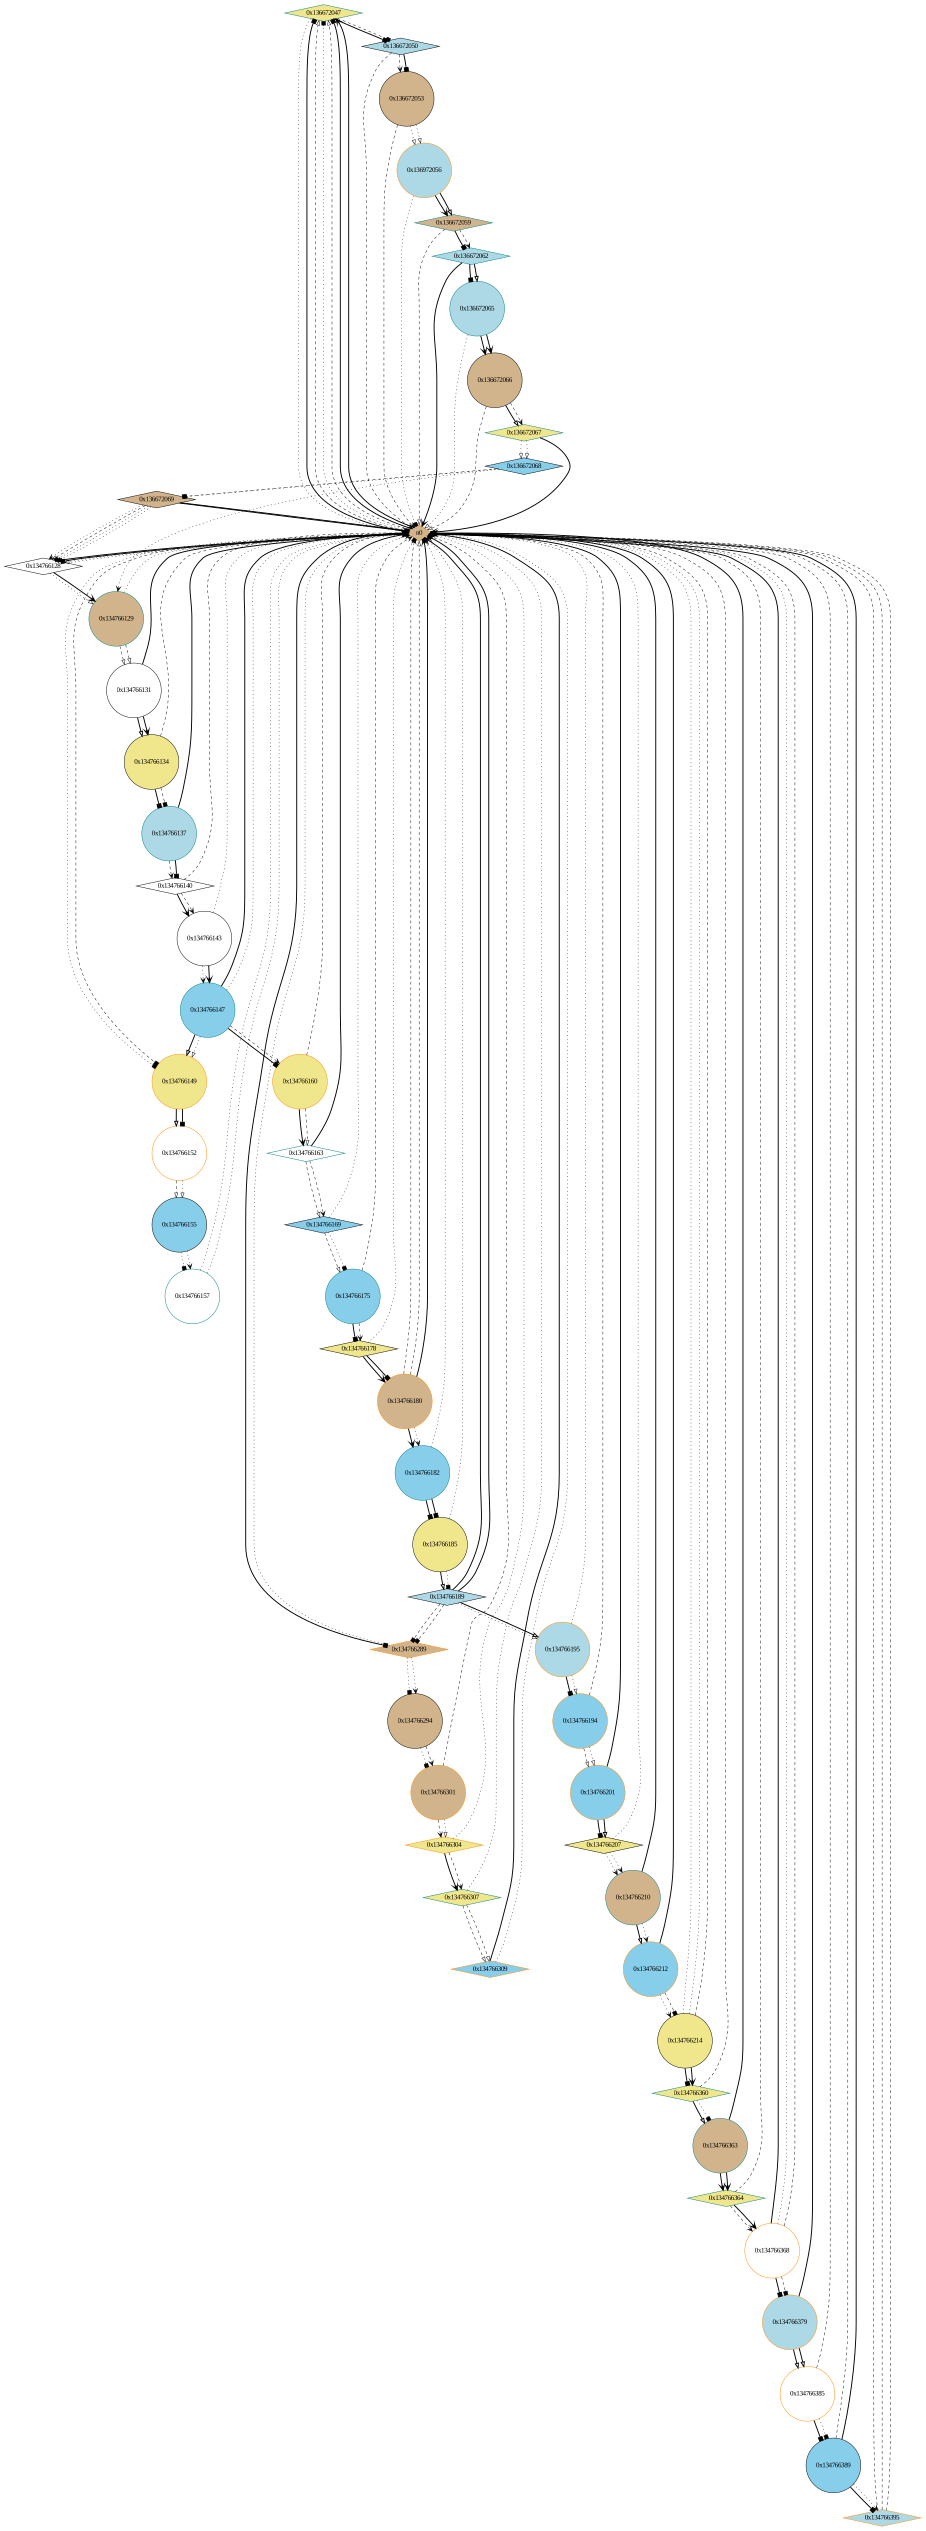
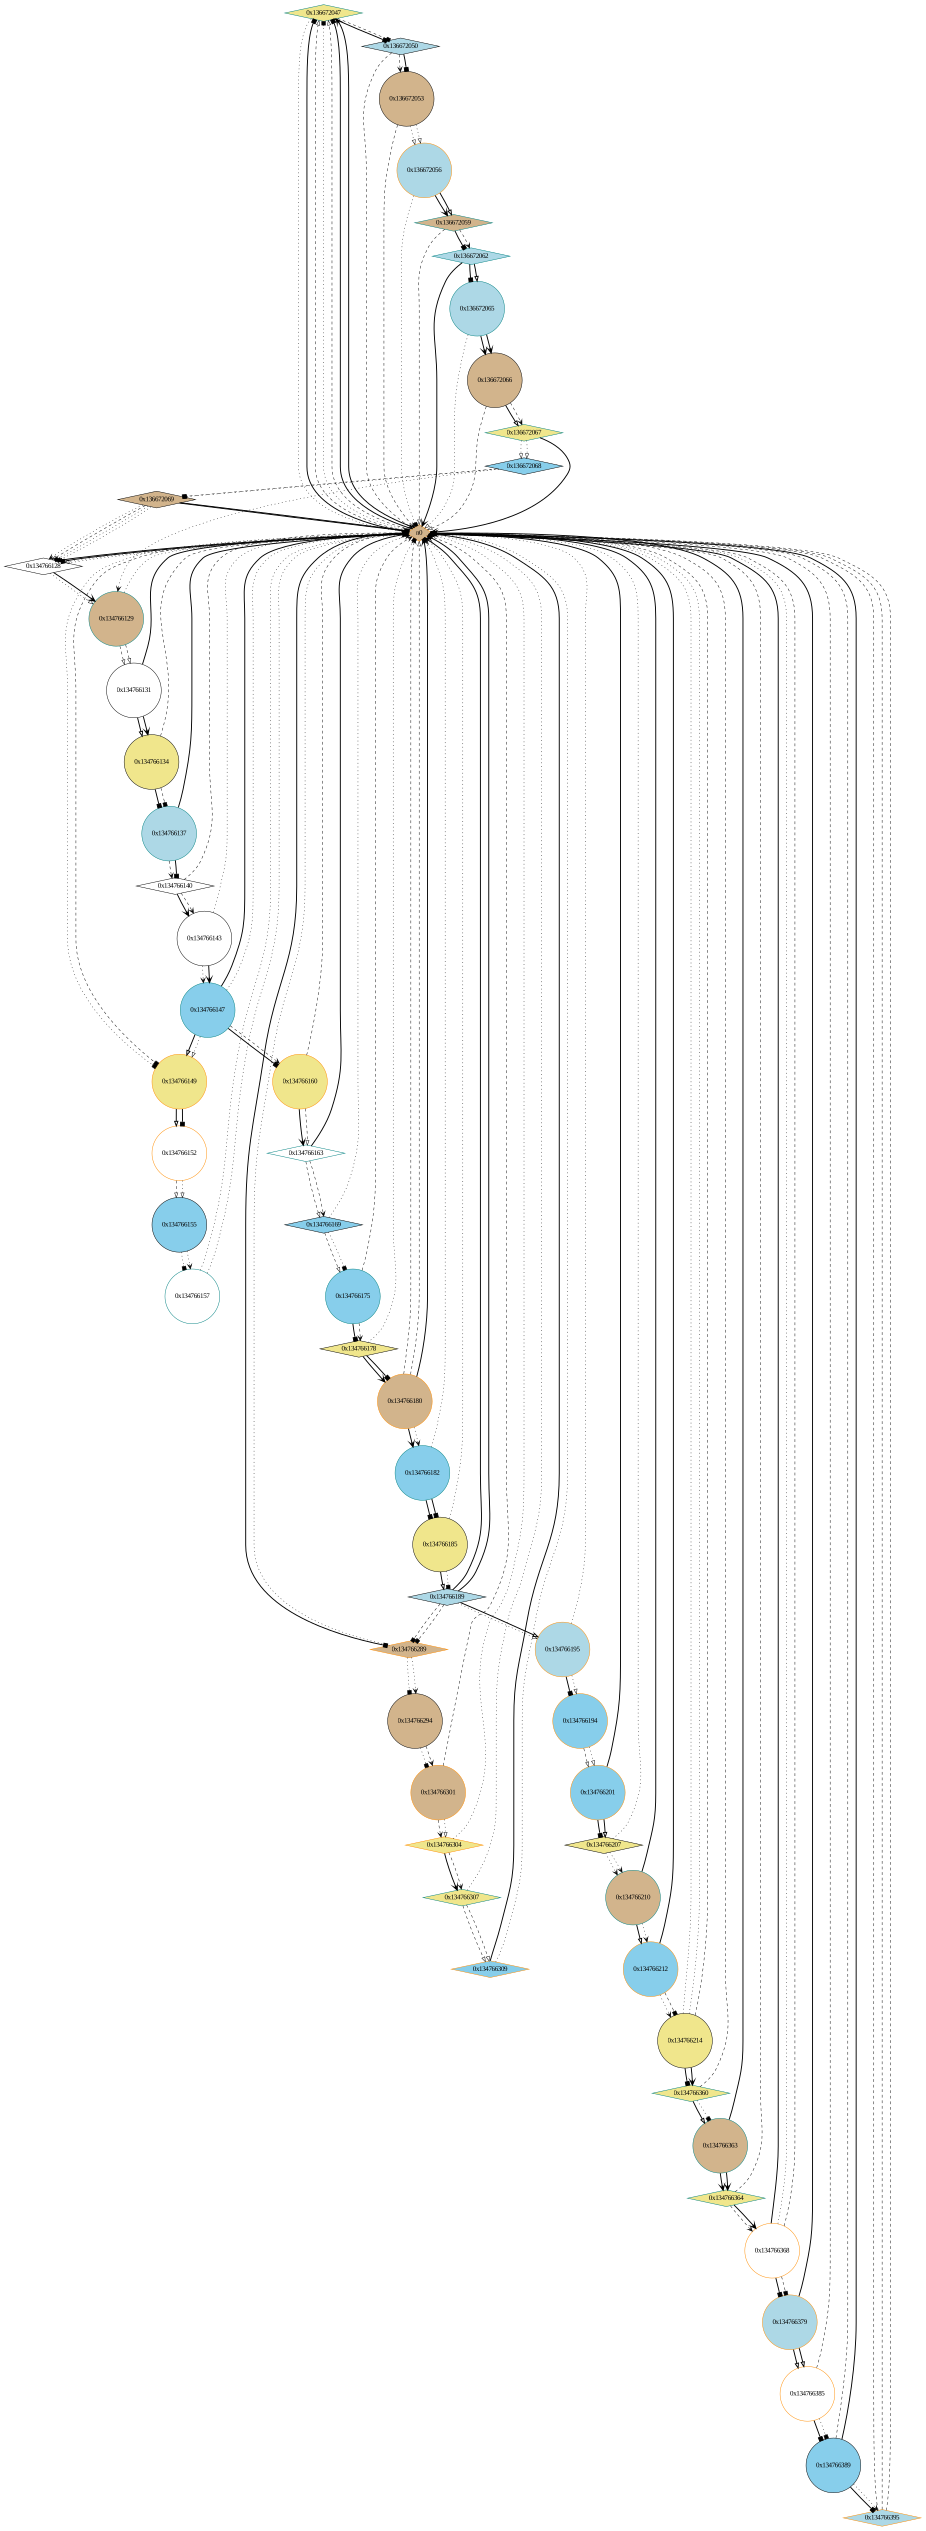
node "0x136972056": label "0x136972056" -> "0x136672056"
edge "0x134766194" -> "n0": removed
